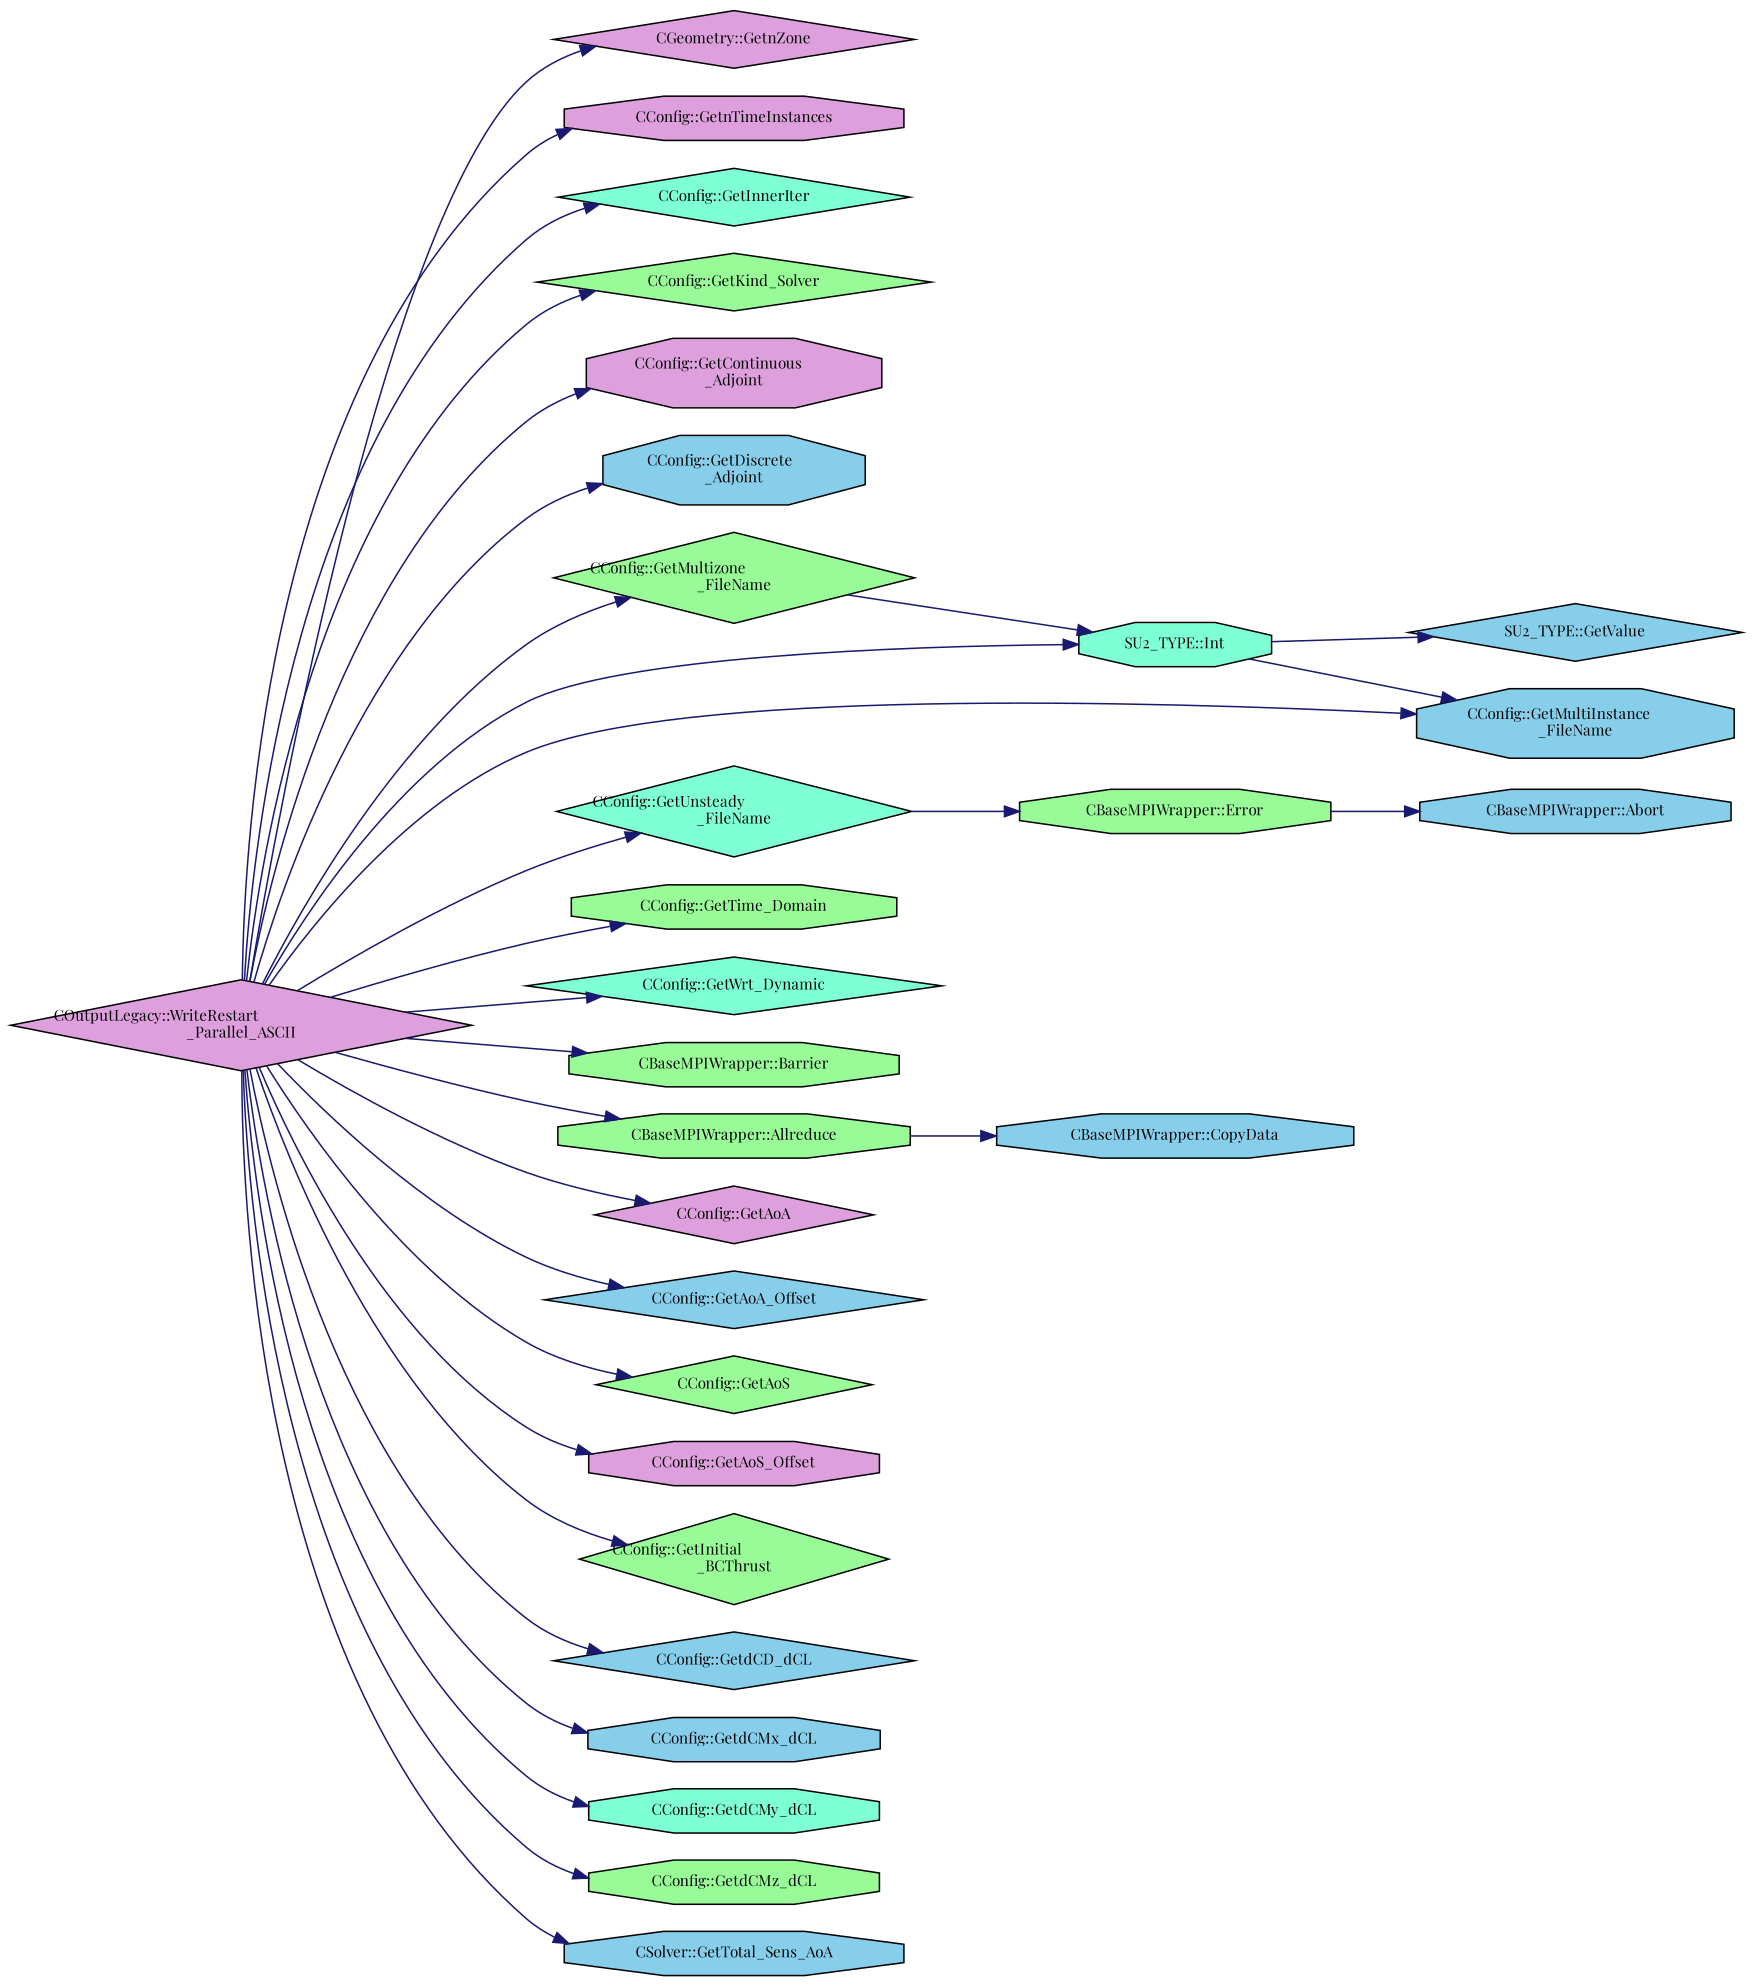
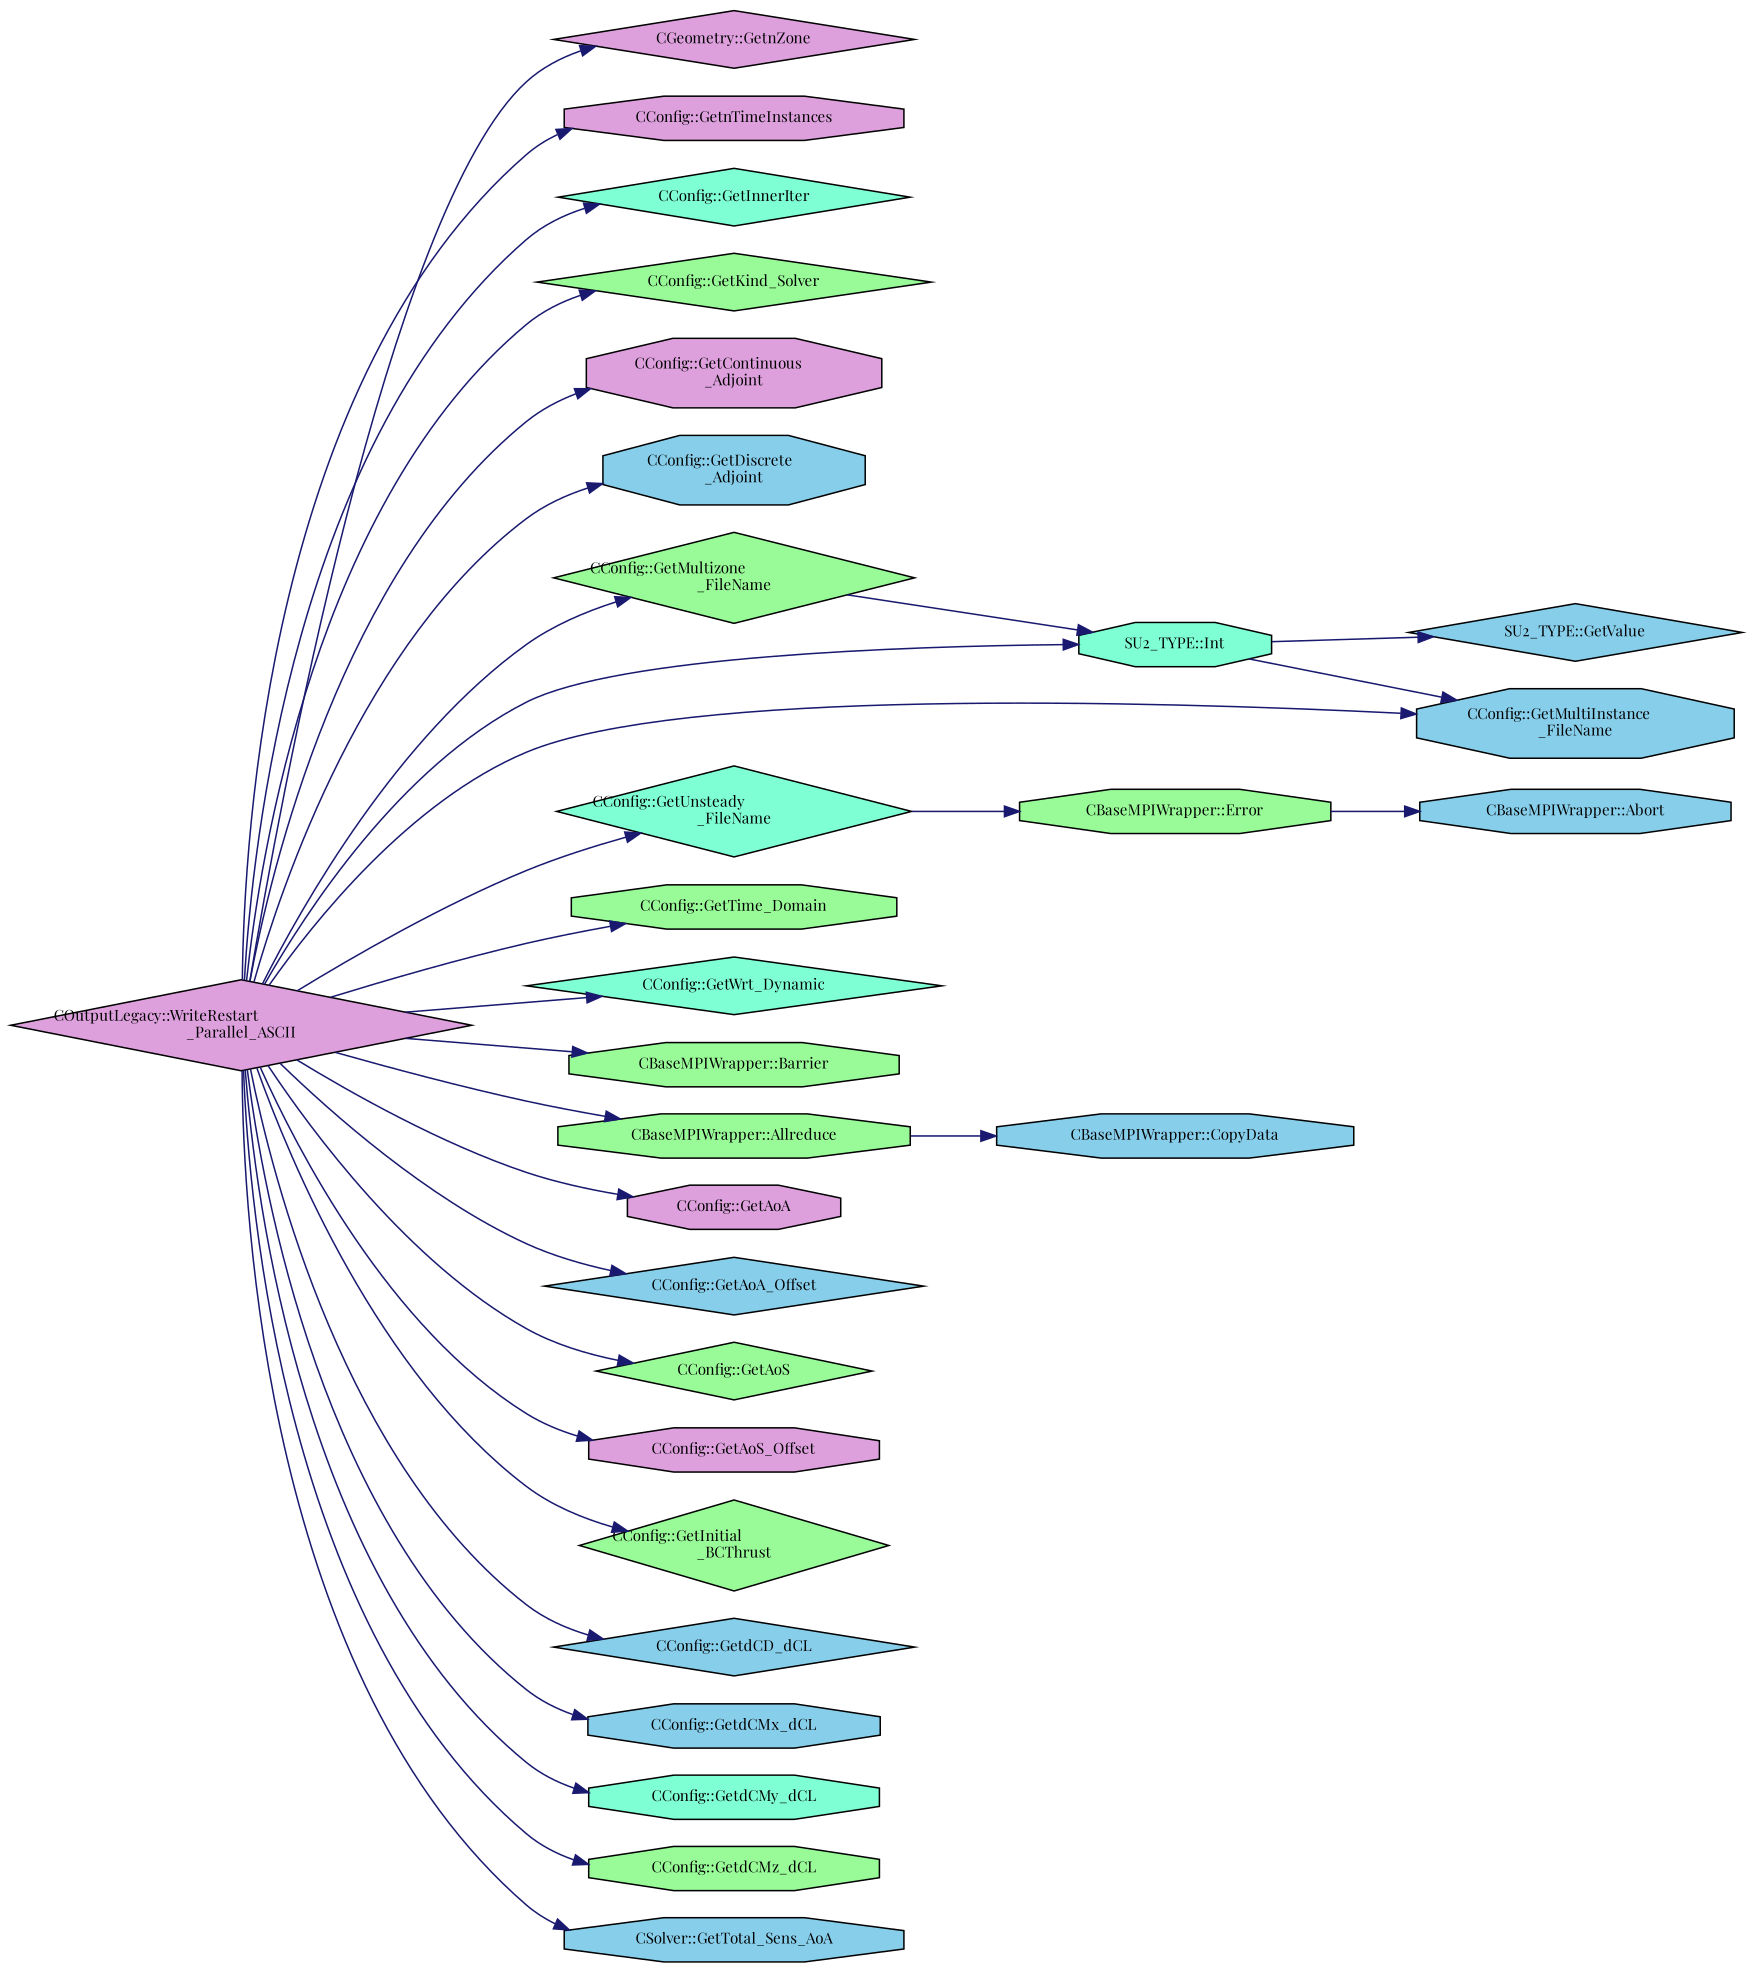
node "CConfig::GetAoA": shape diamond -> octagon
